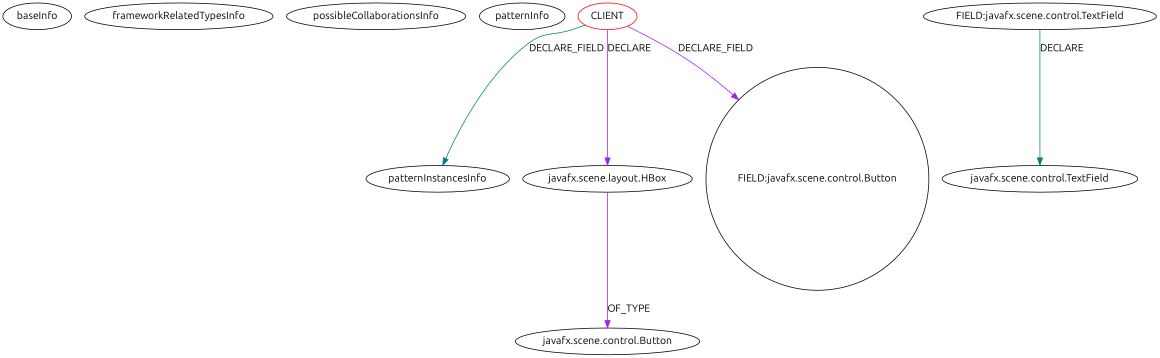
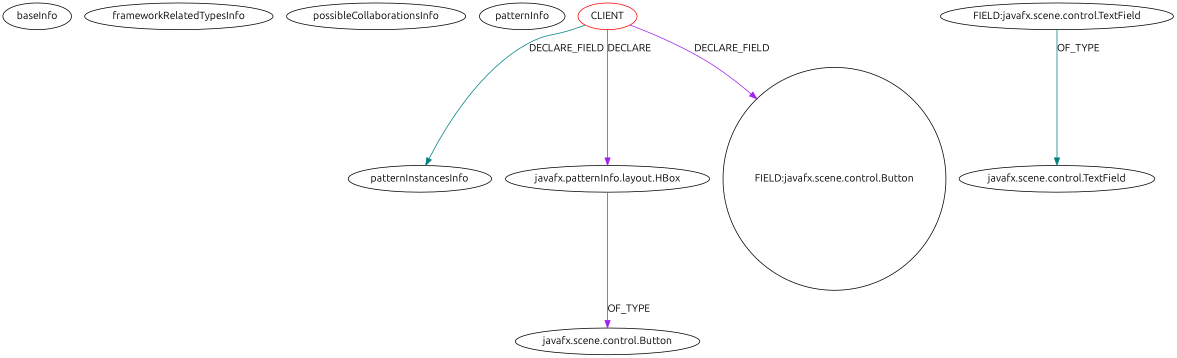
edge "FIELD:javafx.scene.control.TextField" -> "javafx.scene.control.TextField": label "DECLARE" -> "OF_TYPE"
node "javafx.scene.layout.HBox": label "javafx.scene.layout.HBox" -> "javafx.patternInfo.layout.HBox"
